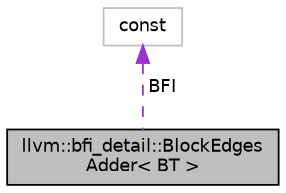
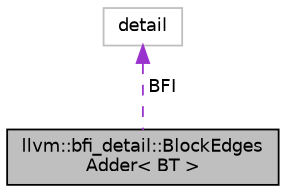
node "const": label "const" -> "detail"
